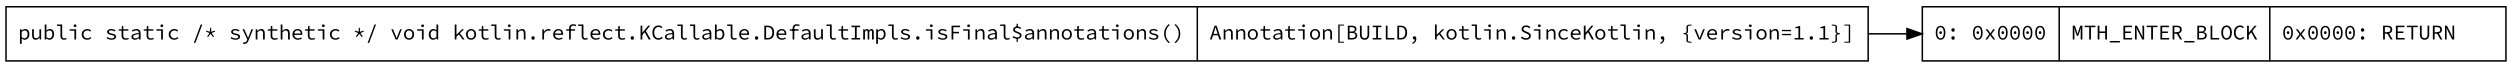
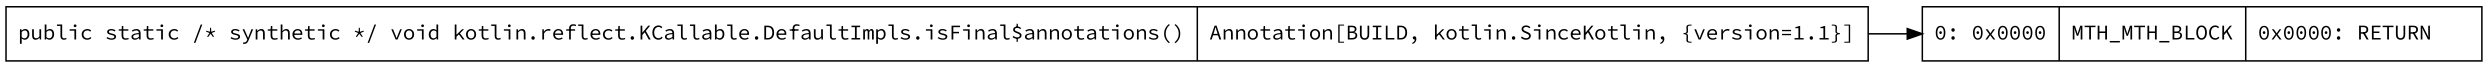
node "0: 0x0000": text "MTH_ENTER_BLOCK" -> "MTH_MTH_BLOCK"
